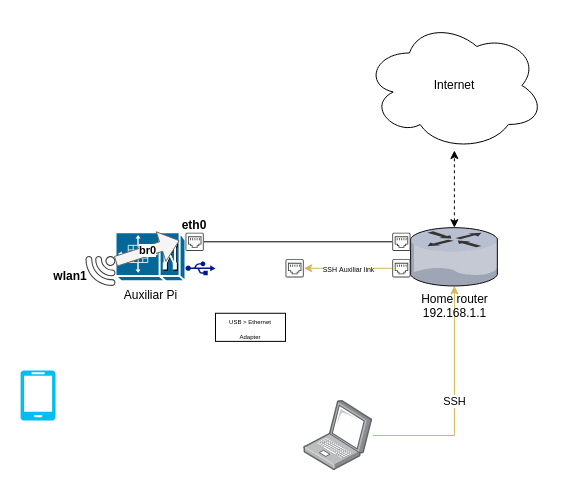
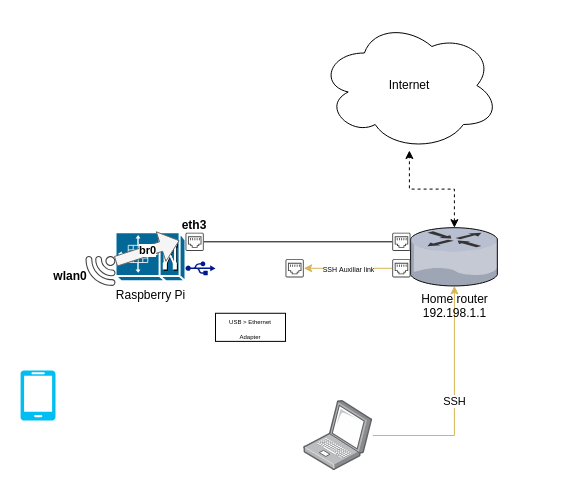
node "Internet": moved (454, 86) -> (409, 86)
node "eth0": label "eth0" -> "eth3"
node "wlan1": label "wlan1" -> "wlan0"
node "Auxiliar Pi": label "Auxiliar Pi" -> "Raspberry Pi"
node "Home router 192.168.1.1": label "Home router 192.168.1.1" -> "Home router 192.198.1.1"
